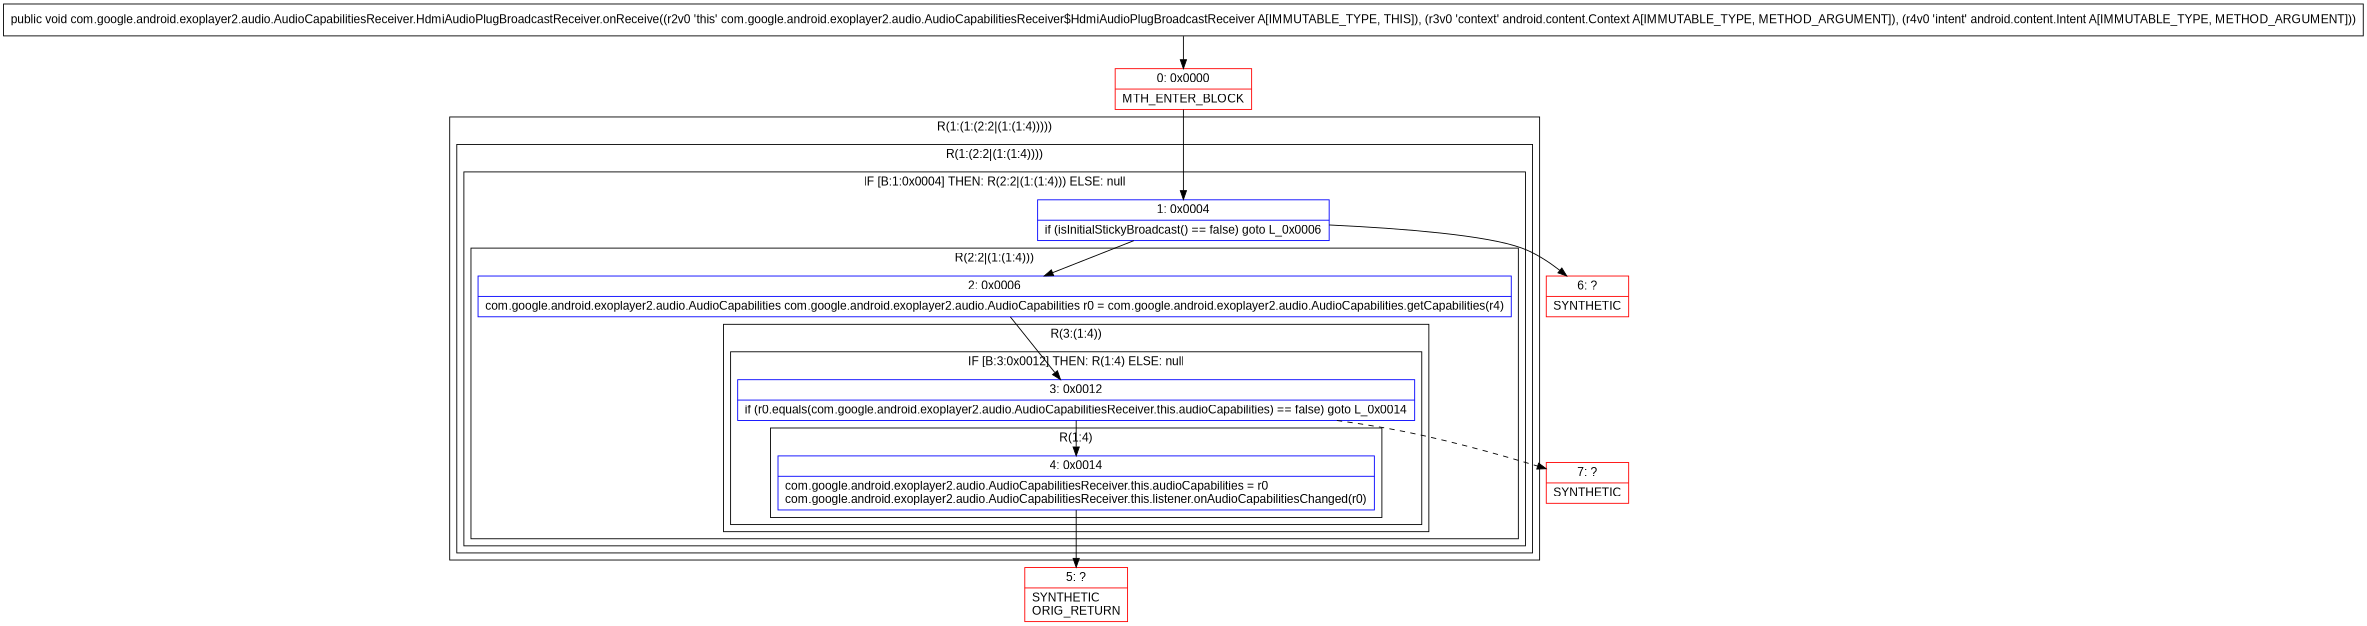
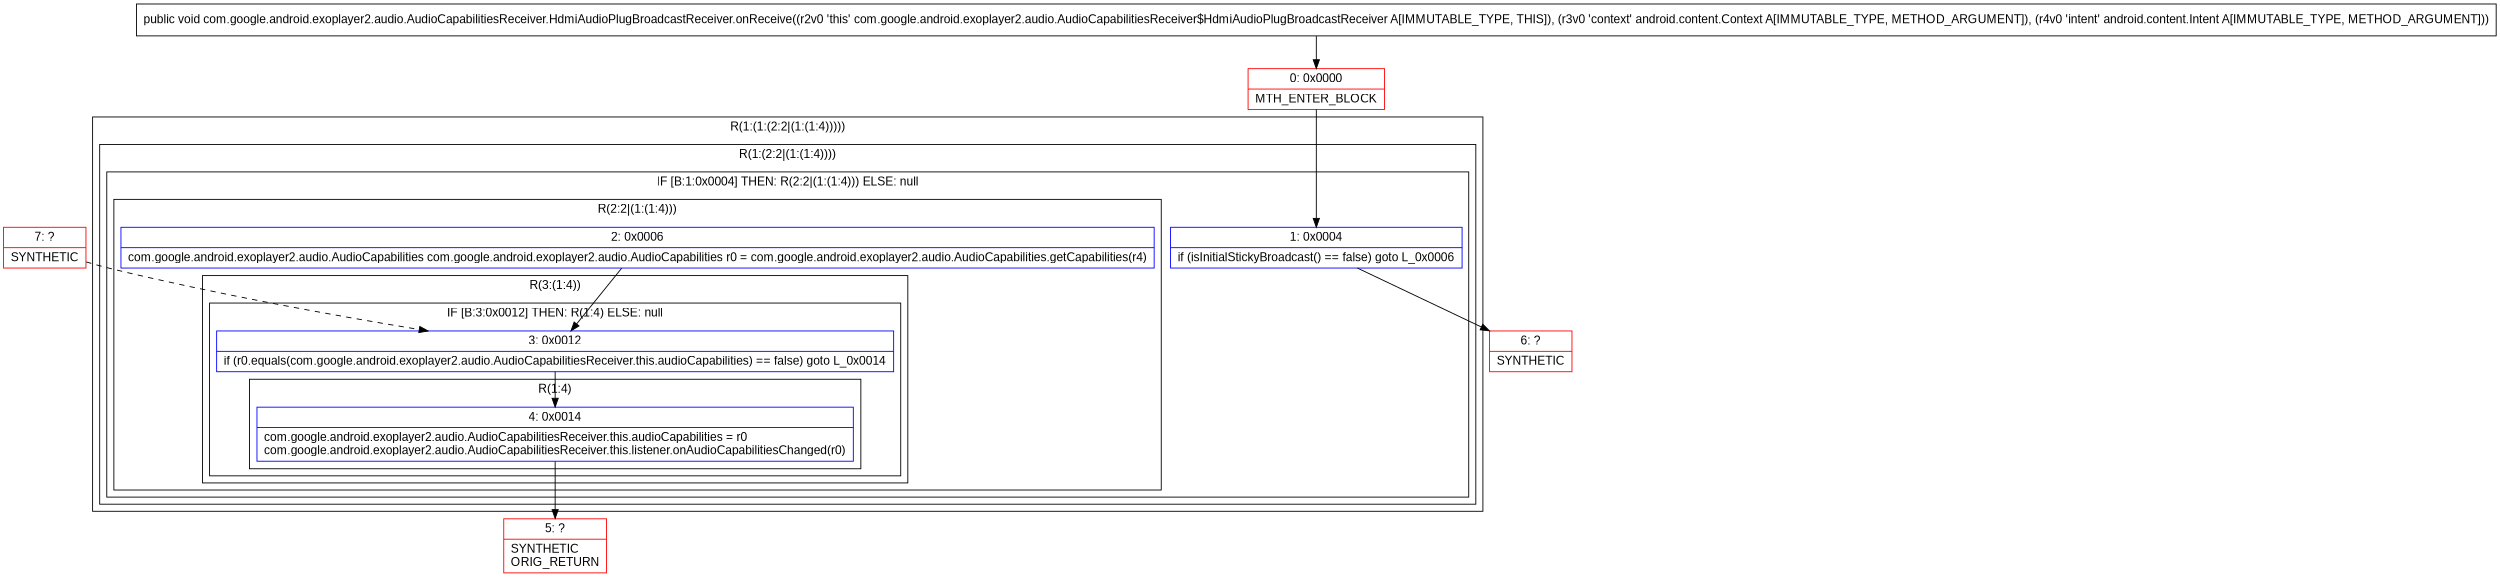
edge "1: 0x0004" -> "2: 0x0006": removed
edge "3: 0x0012" -> "7: ?": reversed
